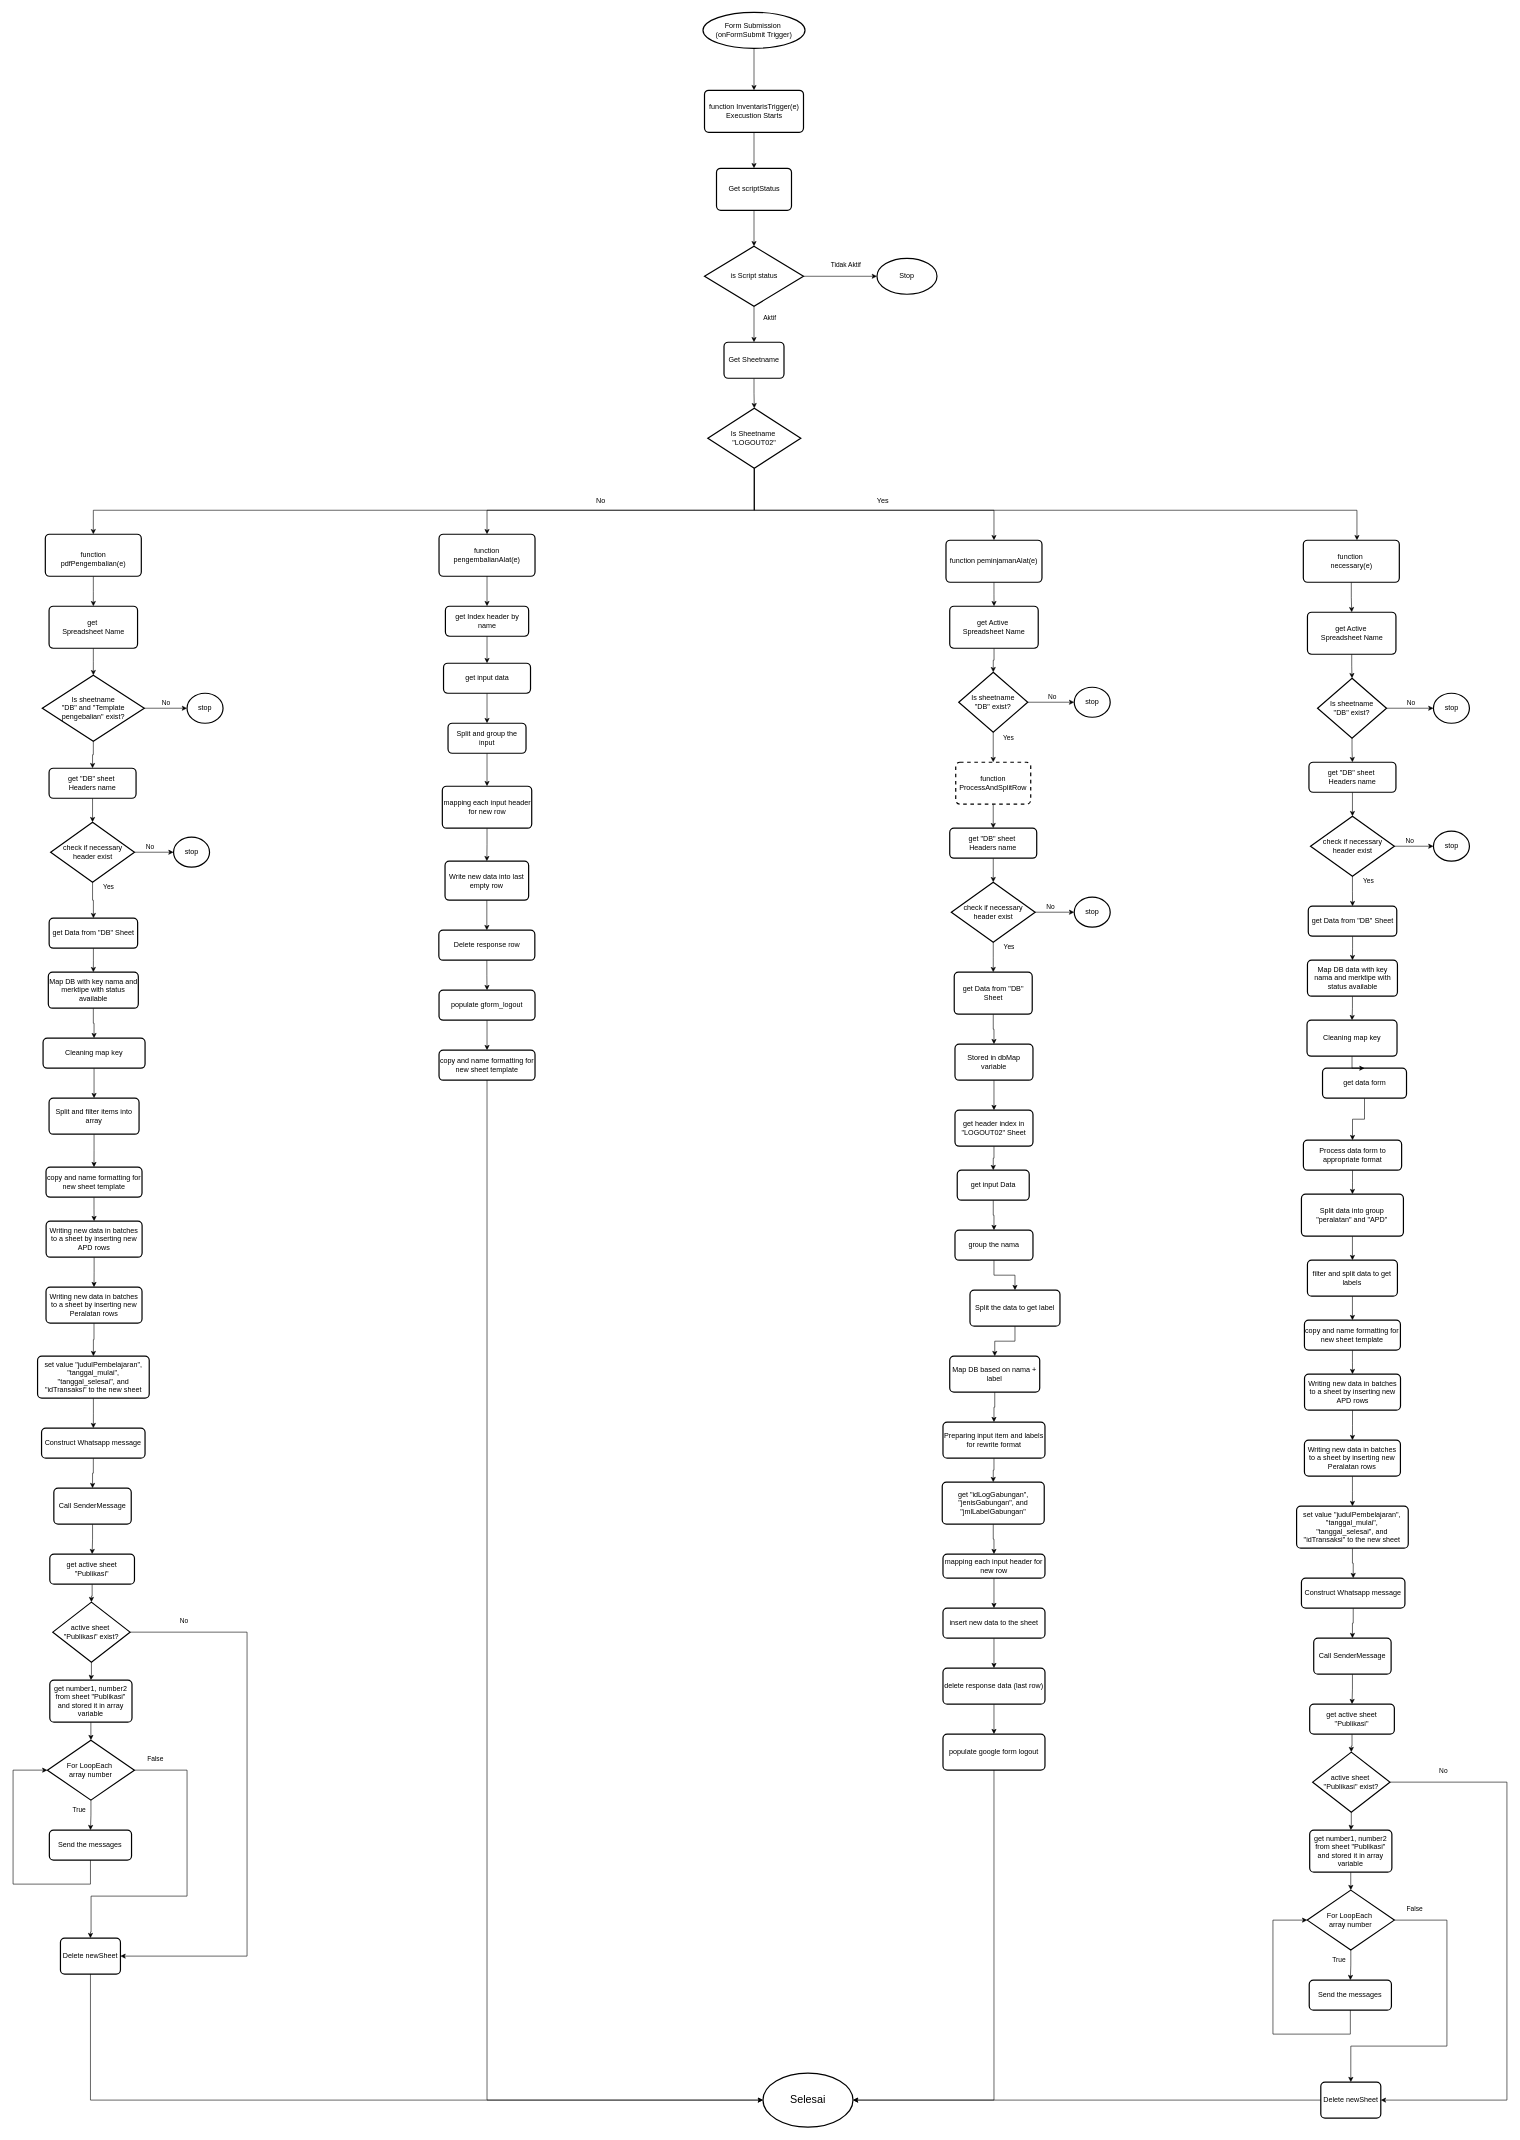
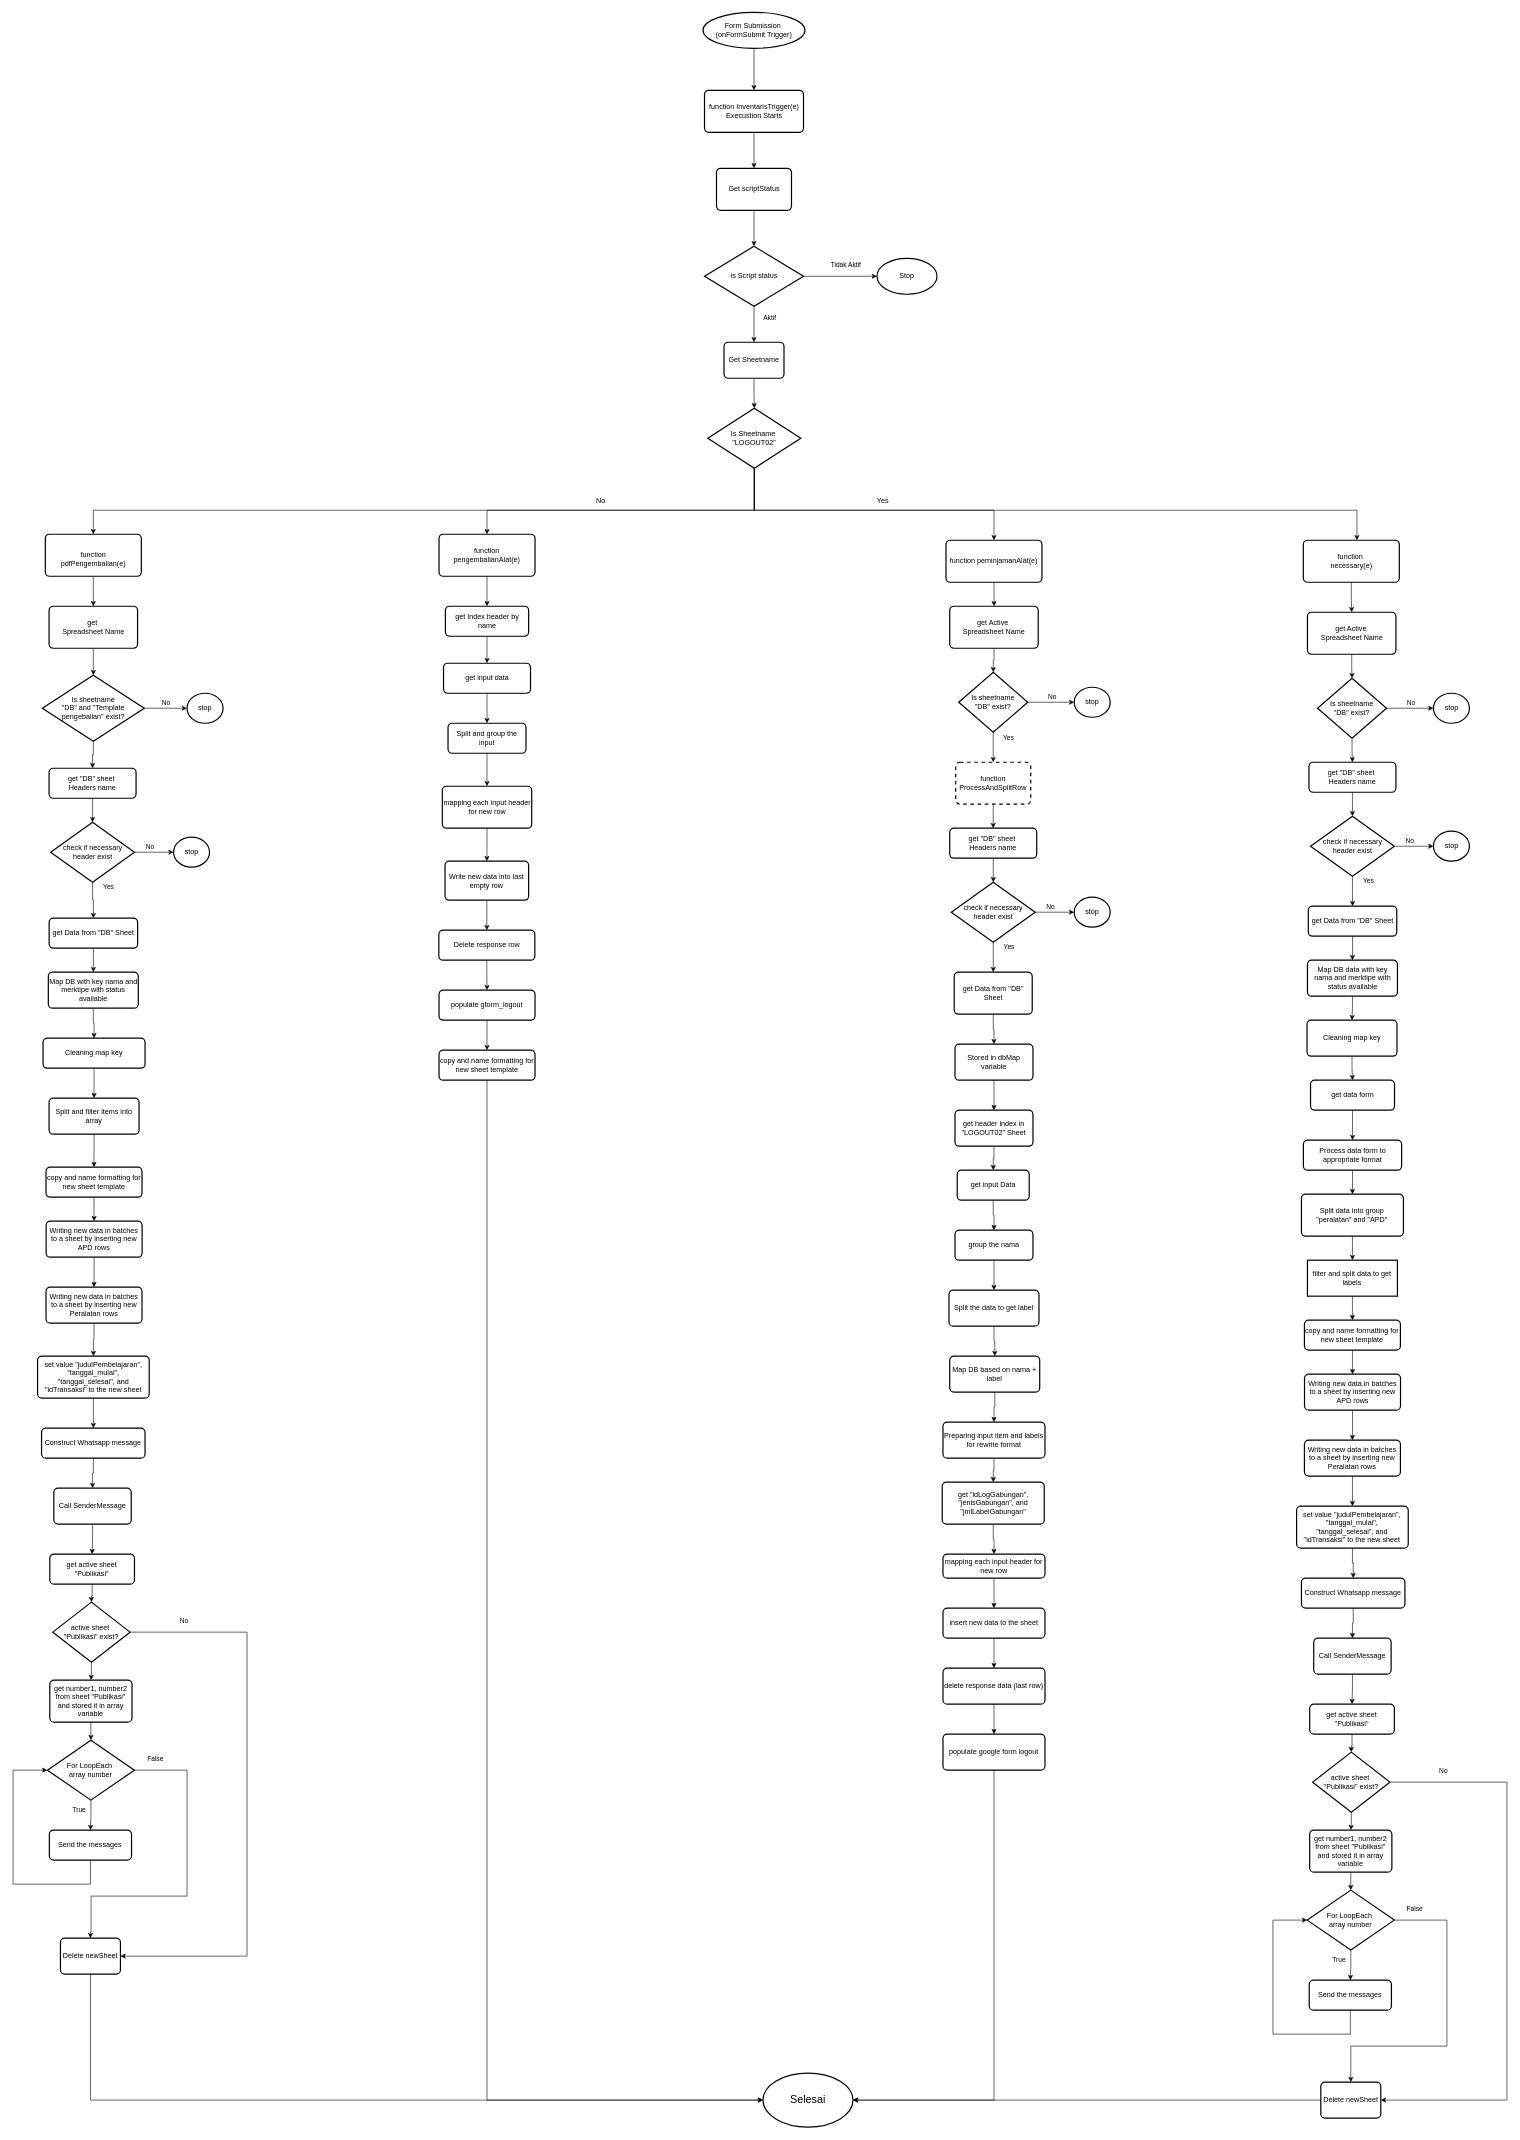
node "get data form": moved (1364, 1083) -> (1352, 1095)
node "filter and split data to get labels": shape rounded rectangle -> rectangle
node "Split the data to get label": moved (1015, 1308) -> (994, 1308)
